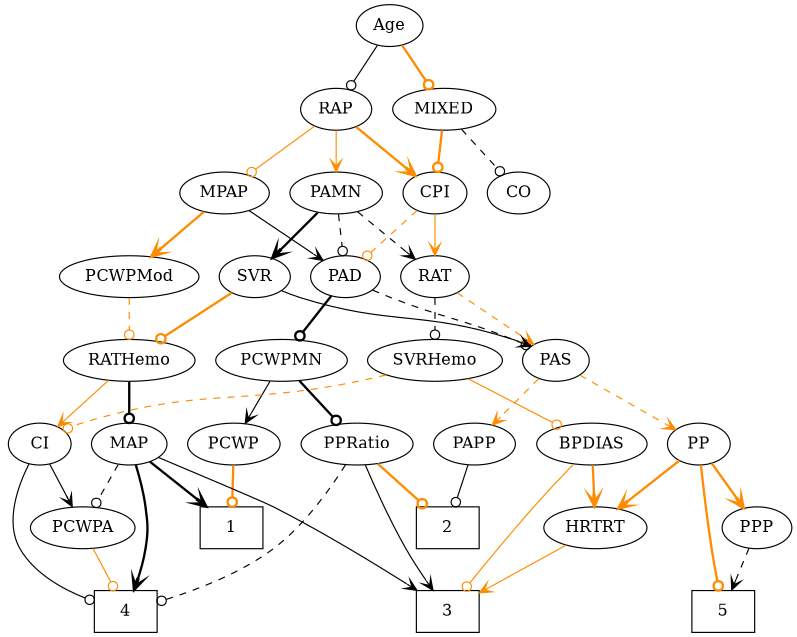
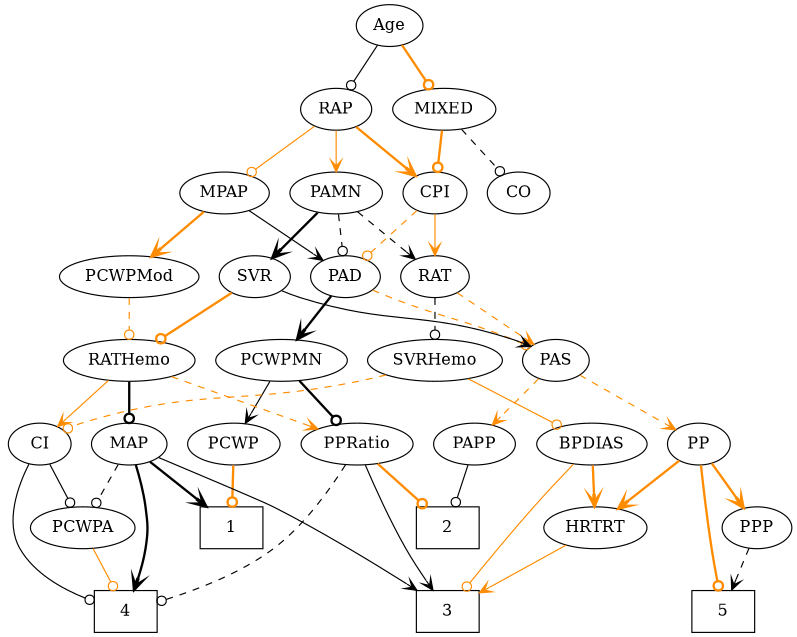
edge "PAD" -> "PCWPMN": arrowhead odot -> vee
edge "PAD" -> "PAS": color black -> darkorange
edge "RATHemo" -> "PPRatio": added
edge "CI" -> "PCWPA": arrowhead vee -> odot
